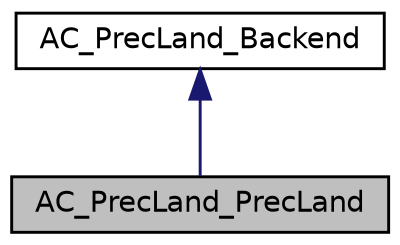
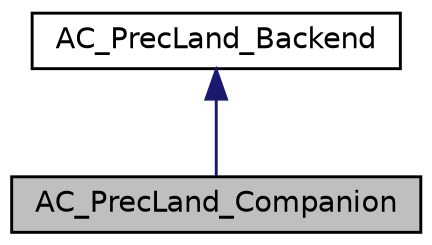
node "AC_PrecLand_PrecLand": label "AC_PrecLand_PrecLand" -> "AC_PrecLand_Companion"
